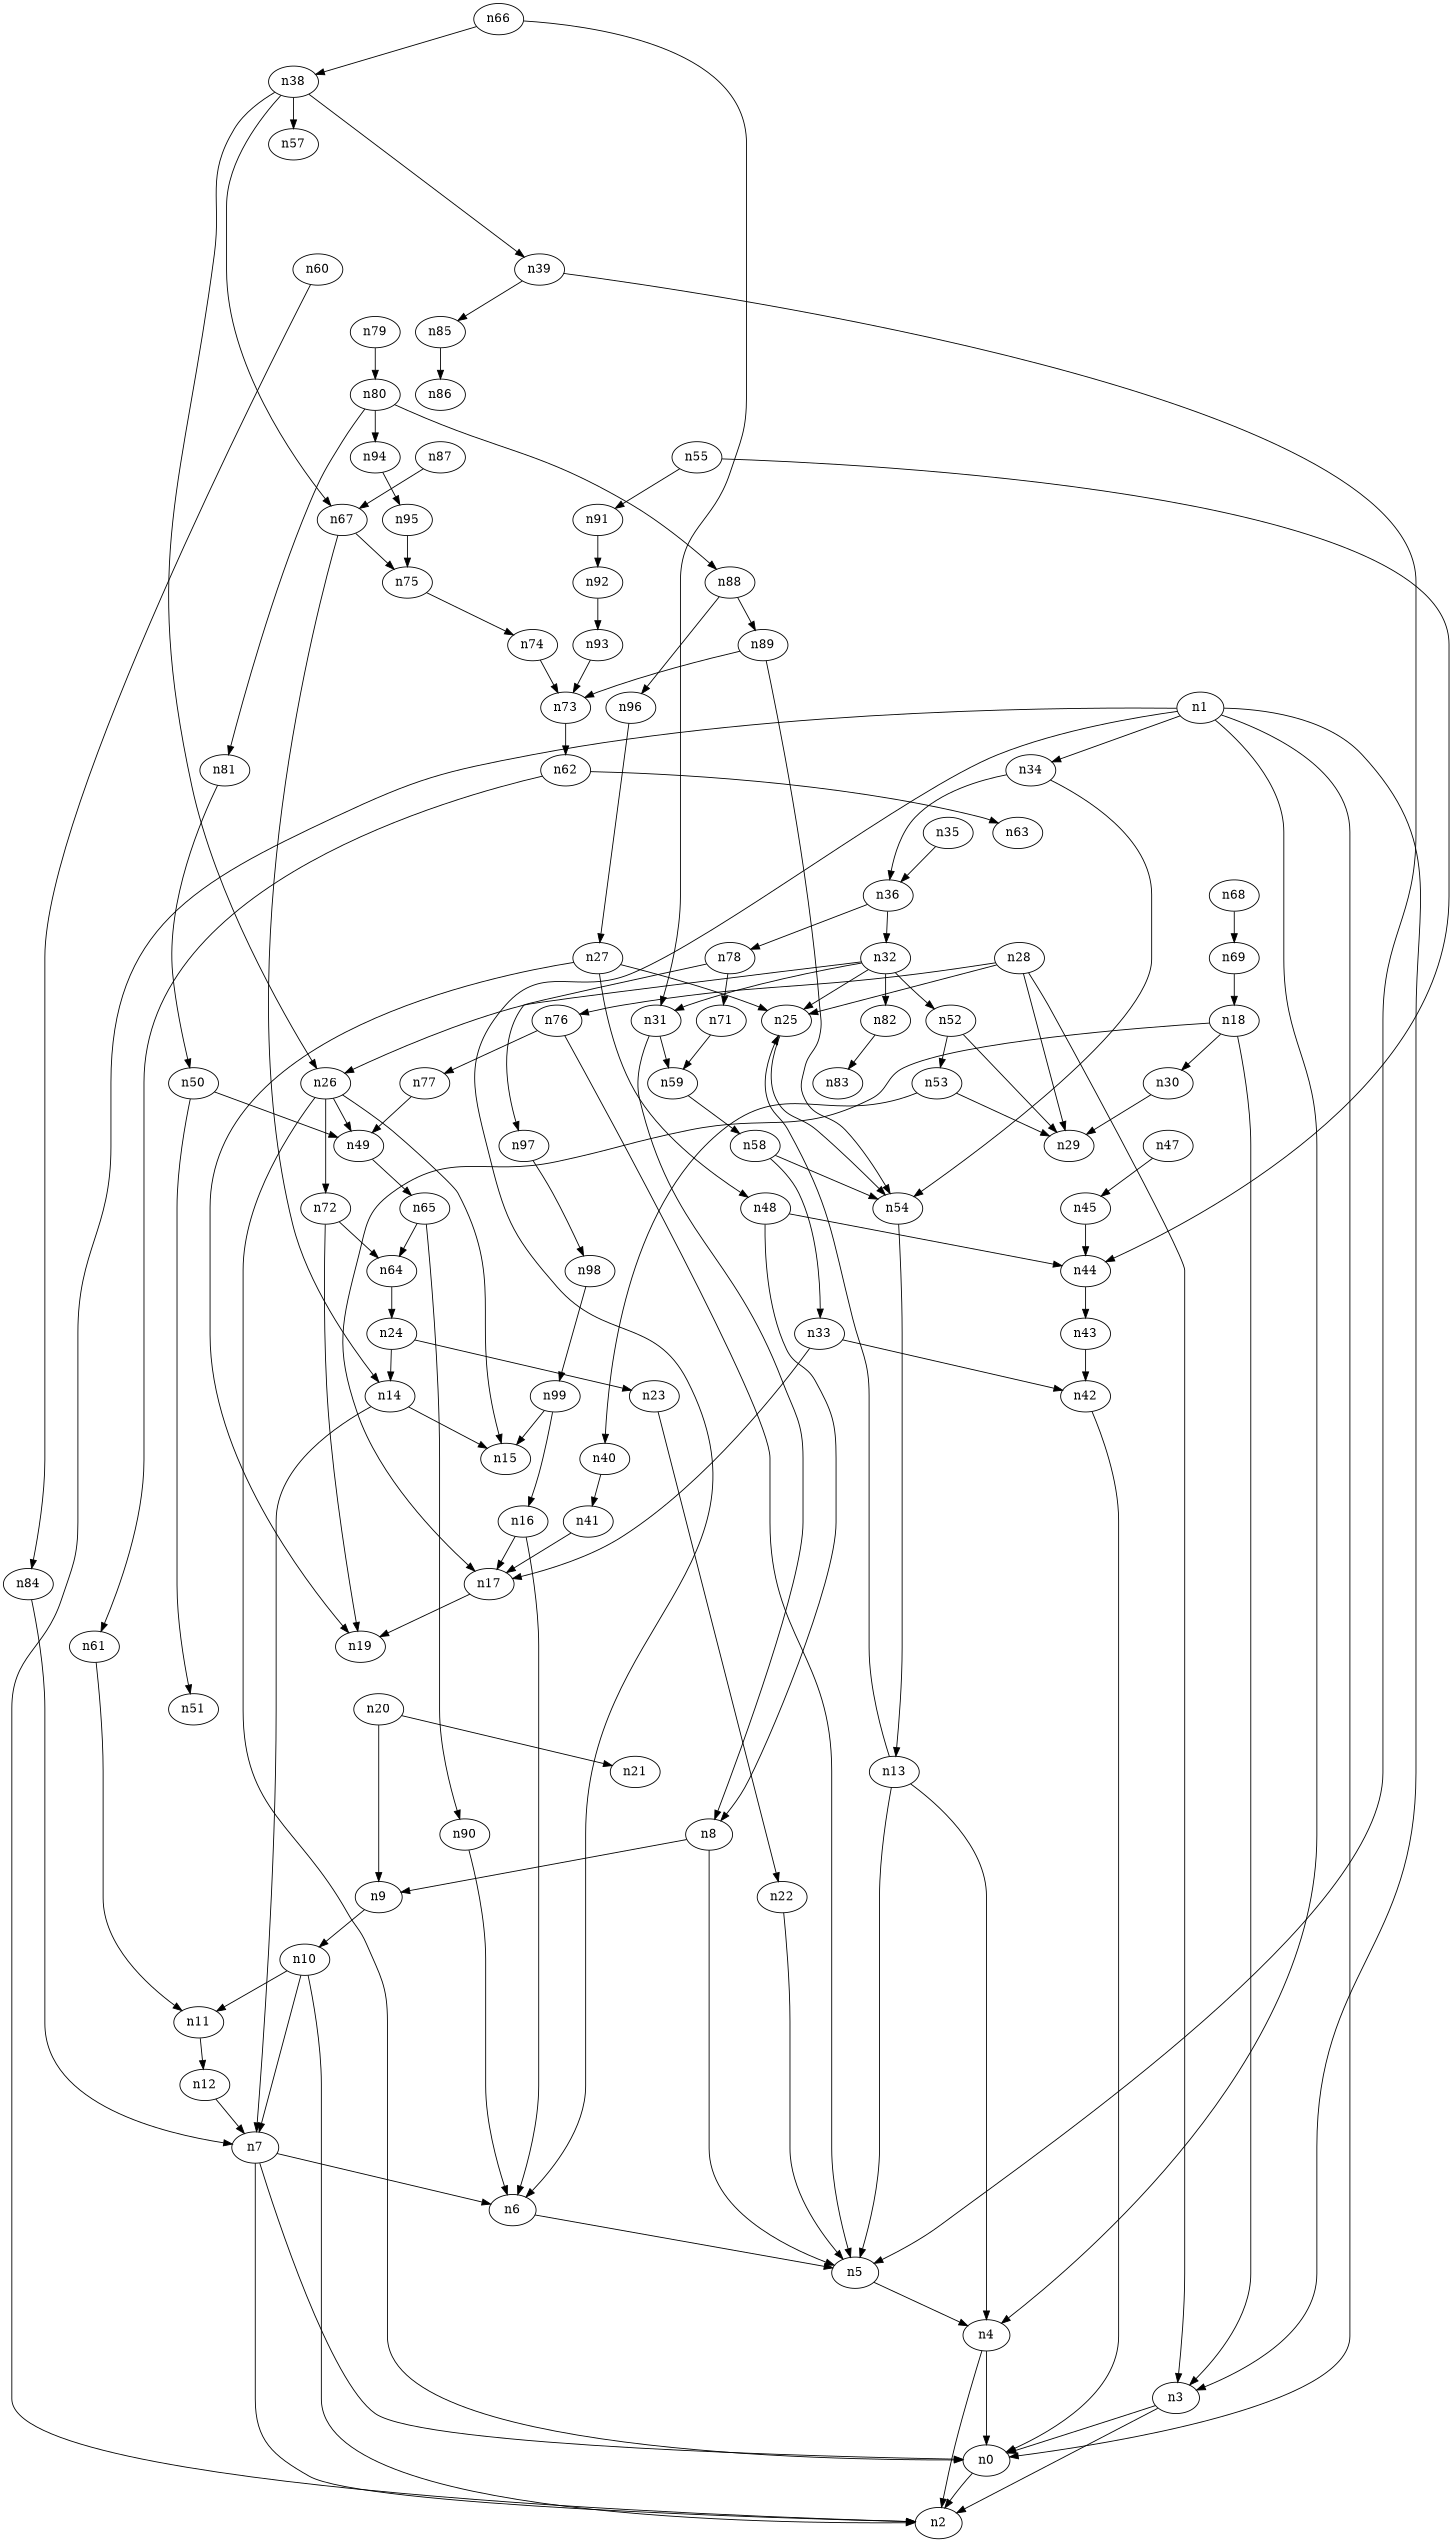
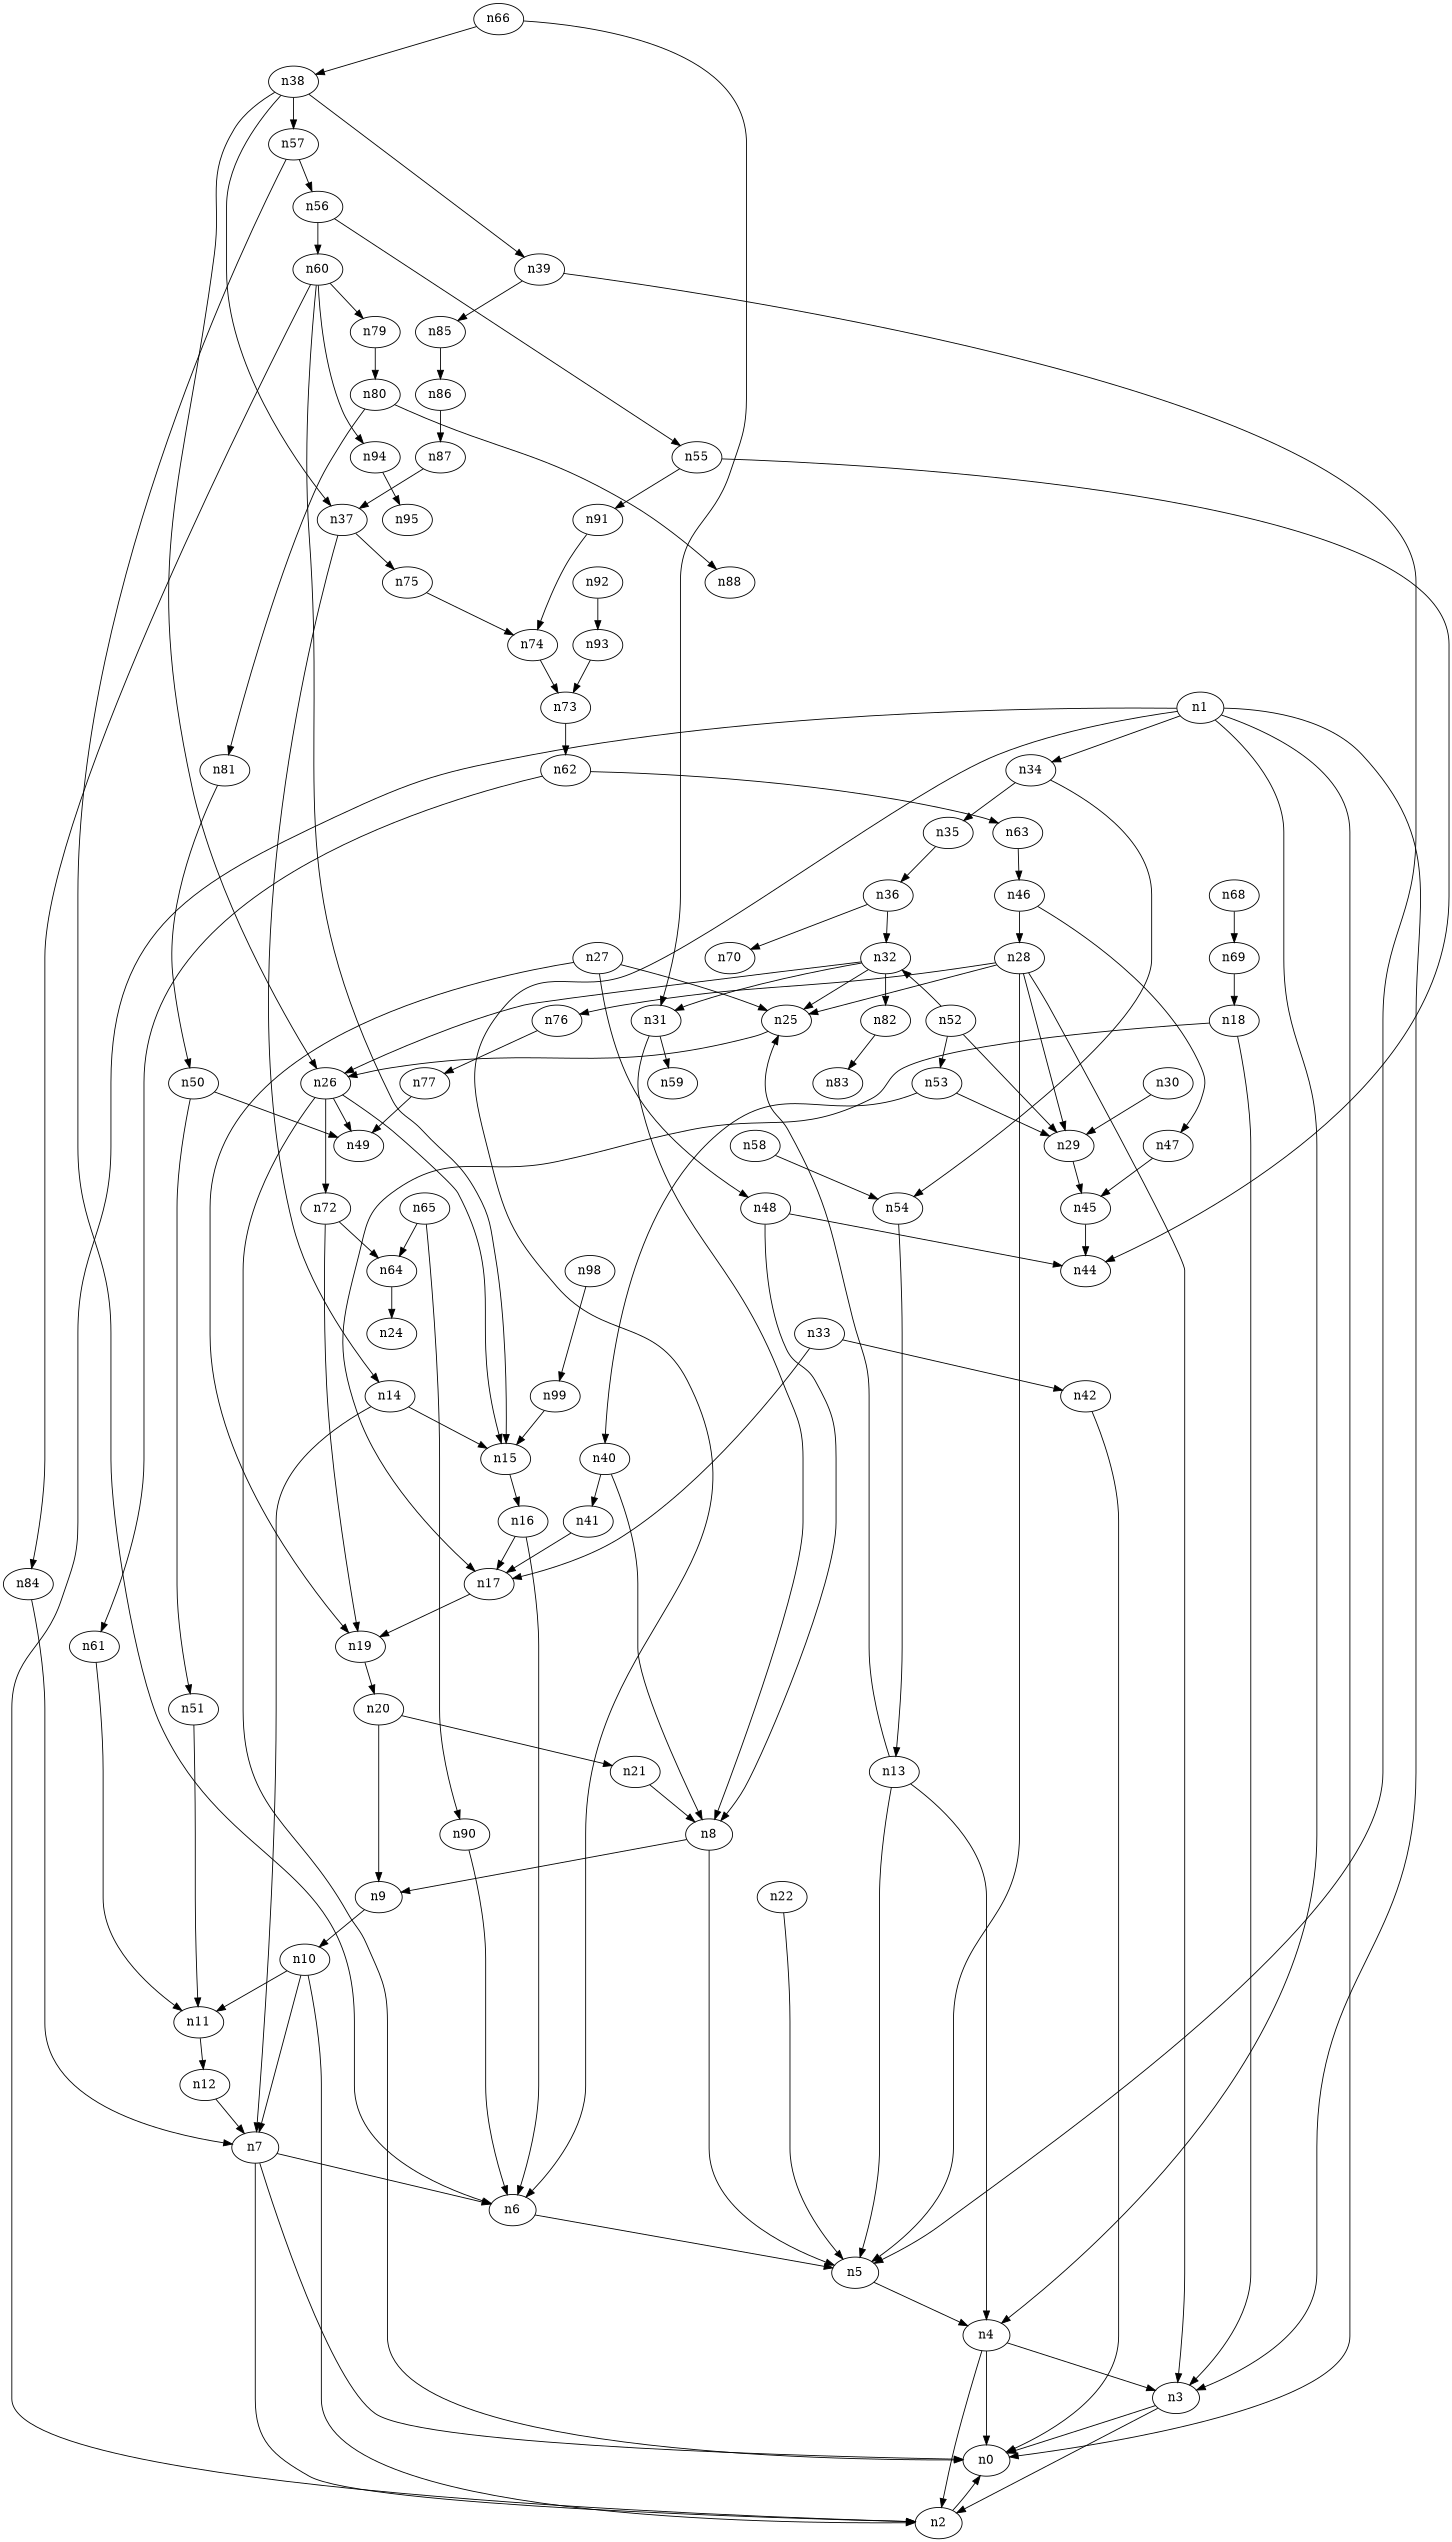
node "n56": added
edge "n60" -> "n79": added
edge "n86" -> "n87": added
edge "n80" -> "n94": now "n60" -> "n94"
node "n67": label "n67" -> "n37"
edge "n95" -> "n75": removed
edge "n91" -> "n92": now "n91" -> "n74"
node "n89": removed
node "n96": removed
edge "n34" -> "n36": now "n34" -> "n35"
edge "n60" -> "n15": added
node "n46": added
node "n78": label "n78" -> "n70"
edge "n32" -> "n52": reversed
node "n71": removed
edge "n18" -> "n30": removed
edge "n59" -> "n58": removed
edge "n25" -> "n54": now "n25" -> "n26"
node "n97": removed
edge "n29" -> "n45": added
edge "n49" -> "n65": removed
edge "n57" -> "n6": added
edge "n58" -> "n33": removed
node "n43": removed
edge "n24" -> "n14": removed
node "n23": removed
edge "n99" -> "n16": now "n15" -> "n16"
edge "n76" -> "n5": now "n28" -> "n5"
edge "n40" -> "n8": added
edge "n19" -> "n20": added
edge "n21" -> "n8": added
edge "n51" -> "n11": added
edge "n4" -> "n3": added
edge "n0" -> "n2": reversed
